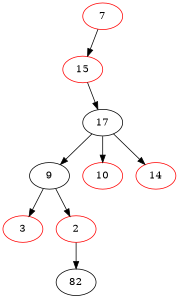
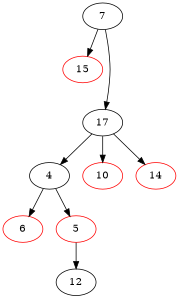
node "7": color red -> black
edge "15" -> "17": now "7" -> "17"
node "9": label "9" -> "4"
node "3": label "3" -> "6"
node "2": label "2" -> "5"
node "82": label "82" -> "12"
